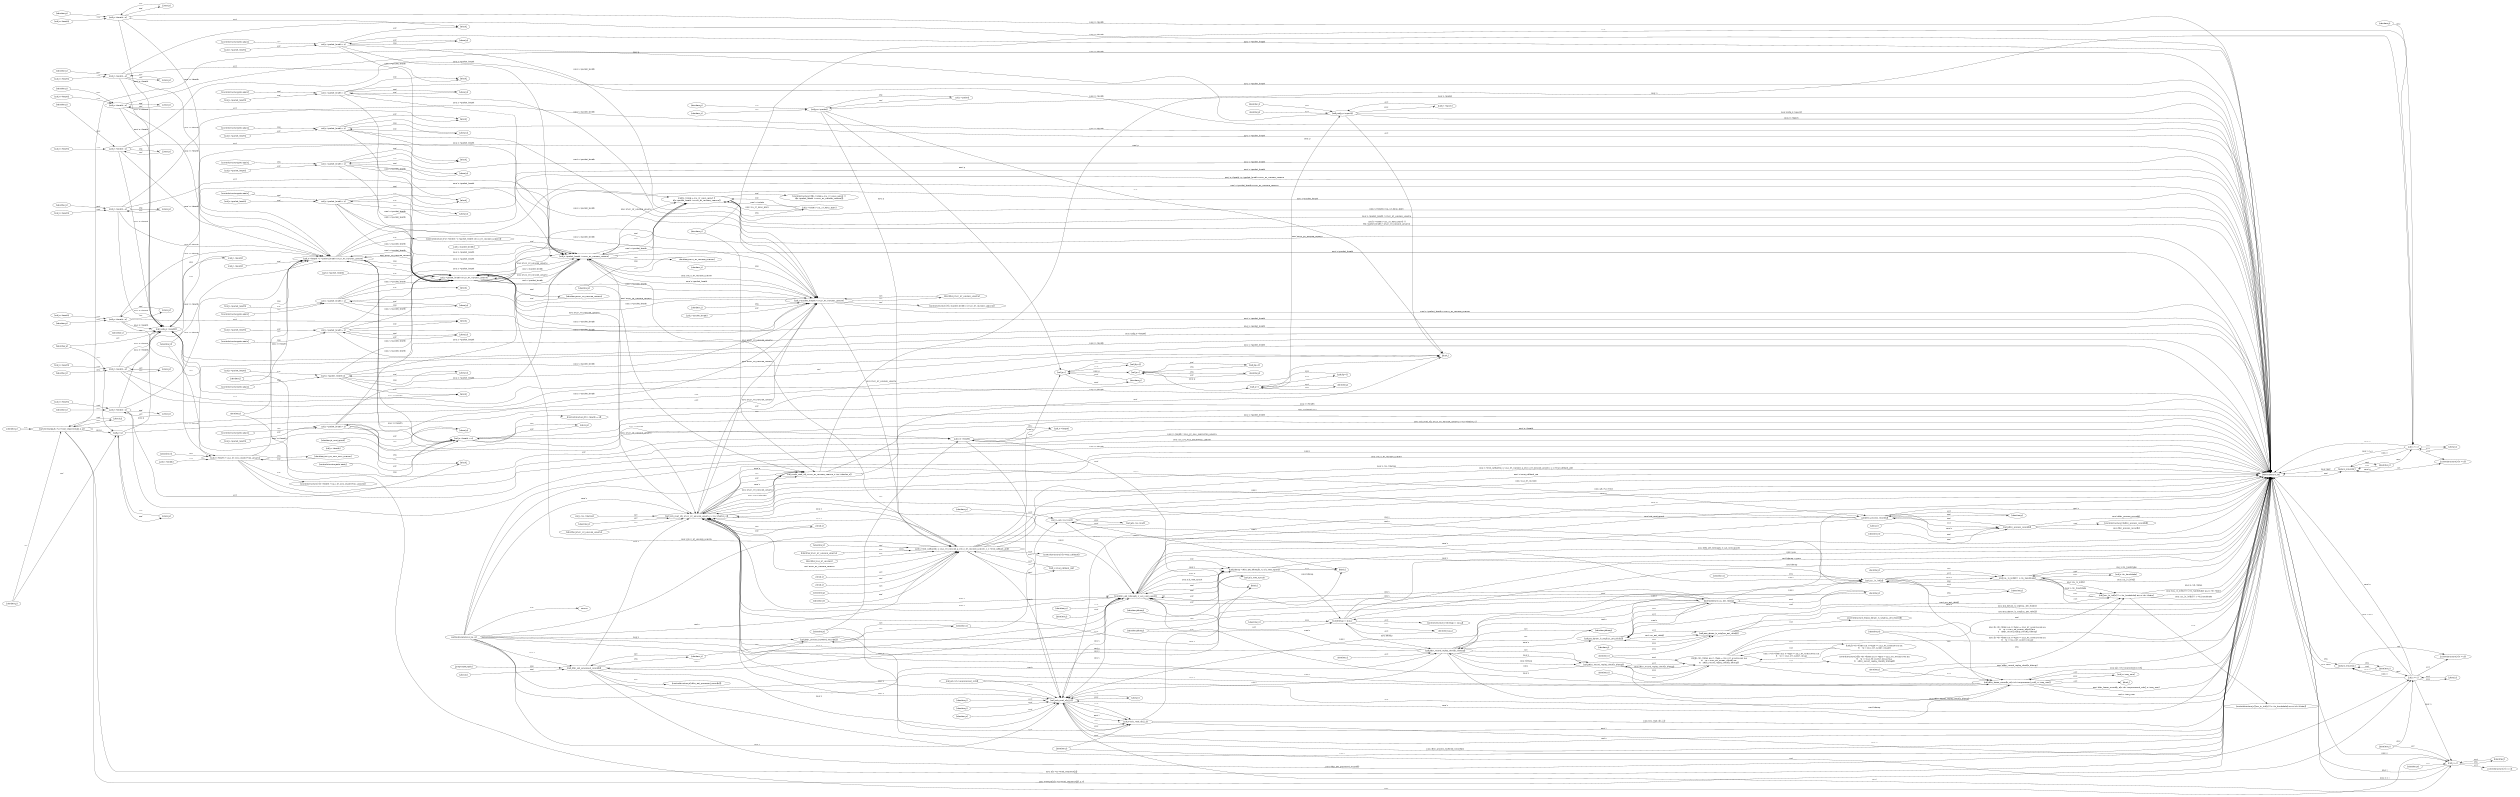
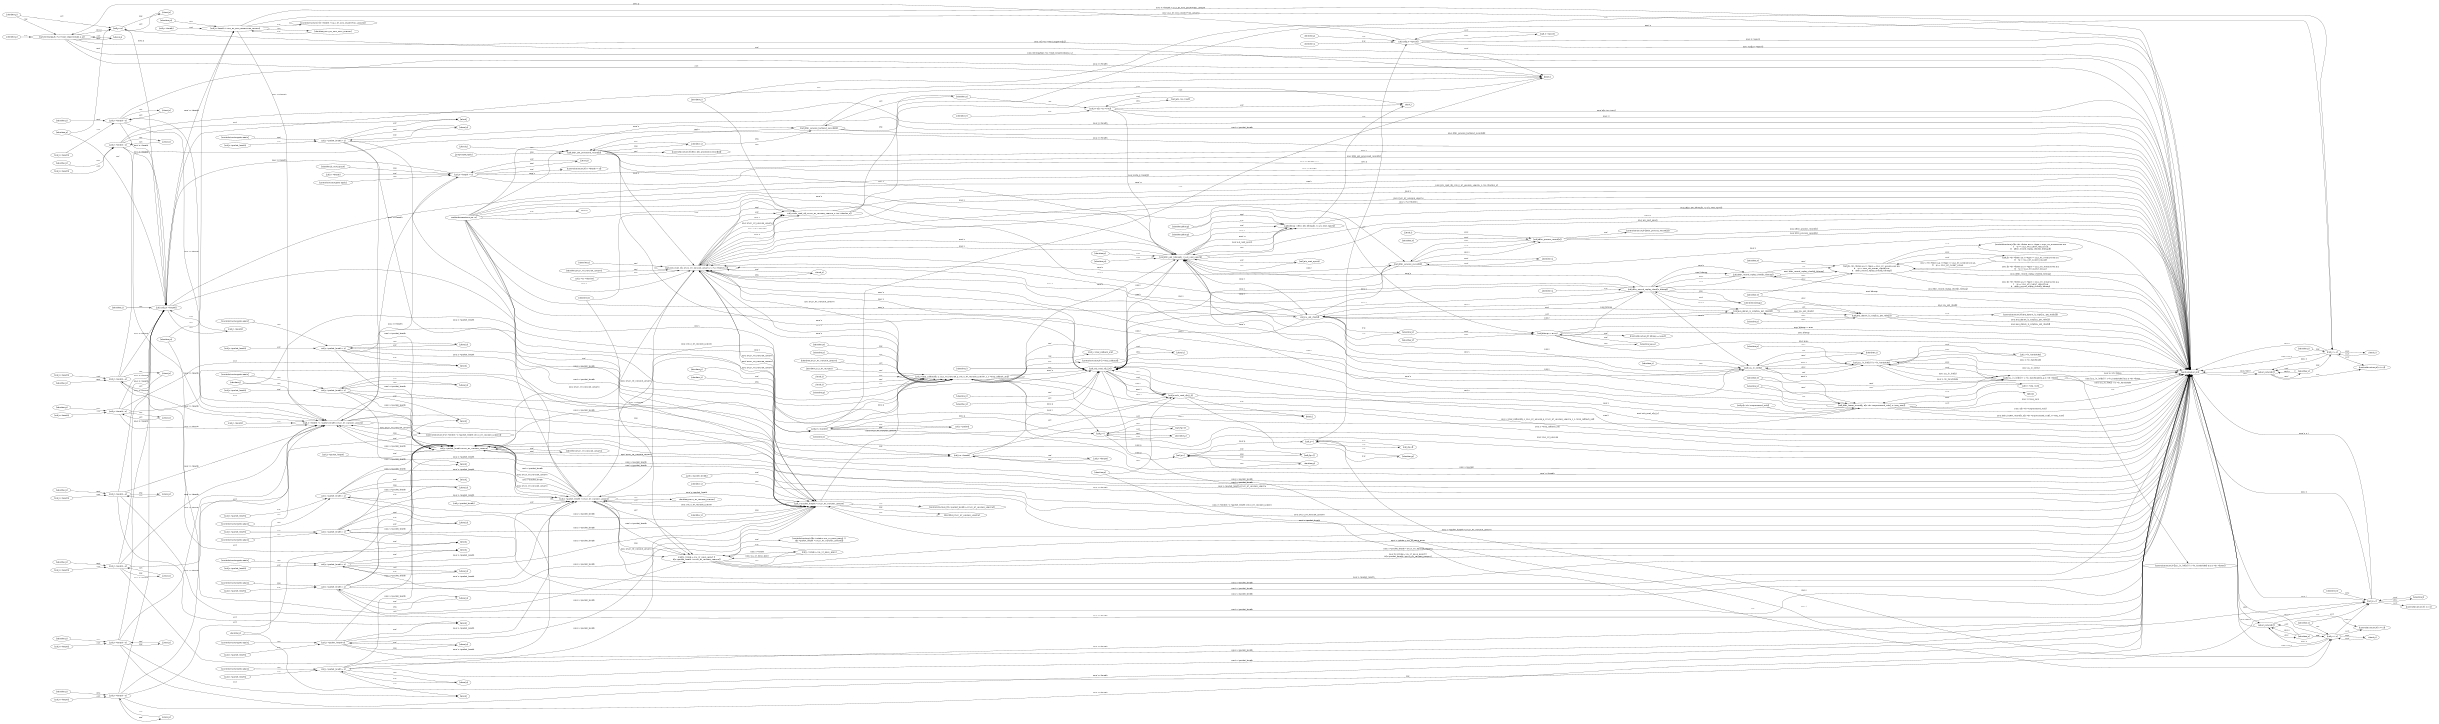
edge "(Call,bitmap = dtls1_get_bitmap(s, rr, &is_next_epoch))" -> "(Call,bitmap == NULL)": removed, label "DDG: bitmap"
node "(MethodReturn,SSL_get_rbio(s))": label "(MethodReturn,SSL_get_rbio(s))" -> "(Call,SSL_get_rbio(s))"
edge "(Call,&(s->d1->unprocessed_rcds))" -> "(Call,ssl3_read_n(s,i,i,4))": now "(Call,SSL_in_init(s))" -> "(Call,ssl3_read_n(s,i,i,4))"
